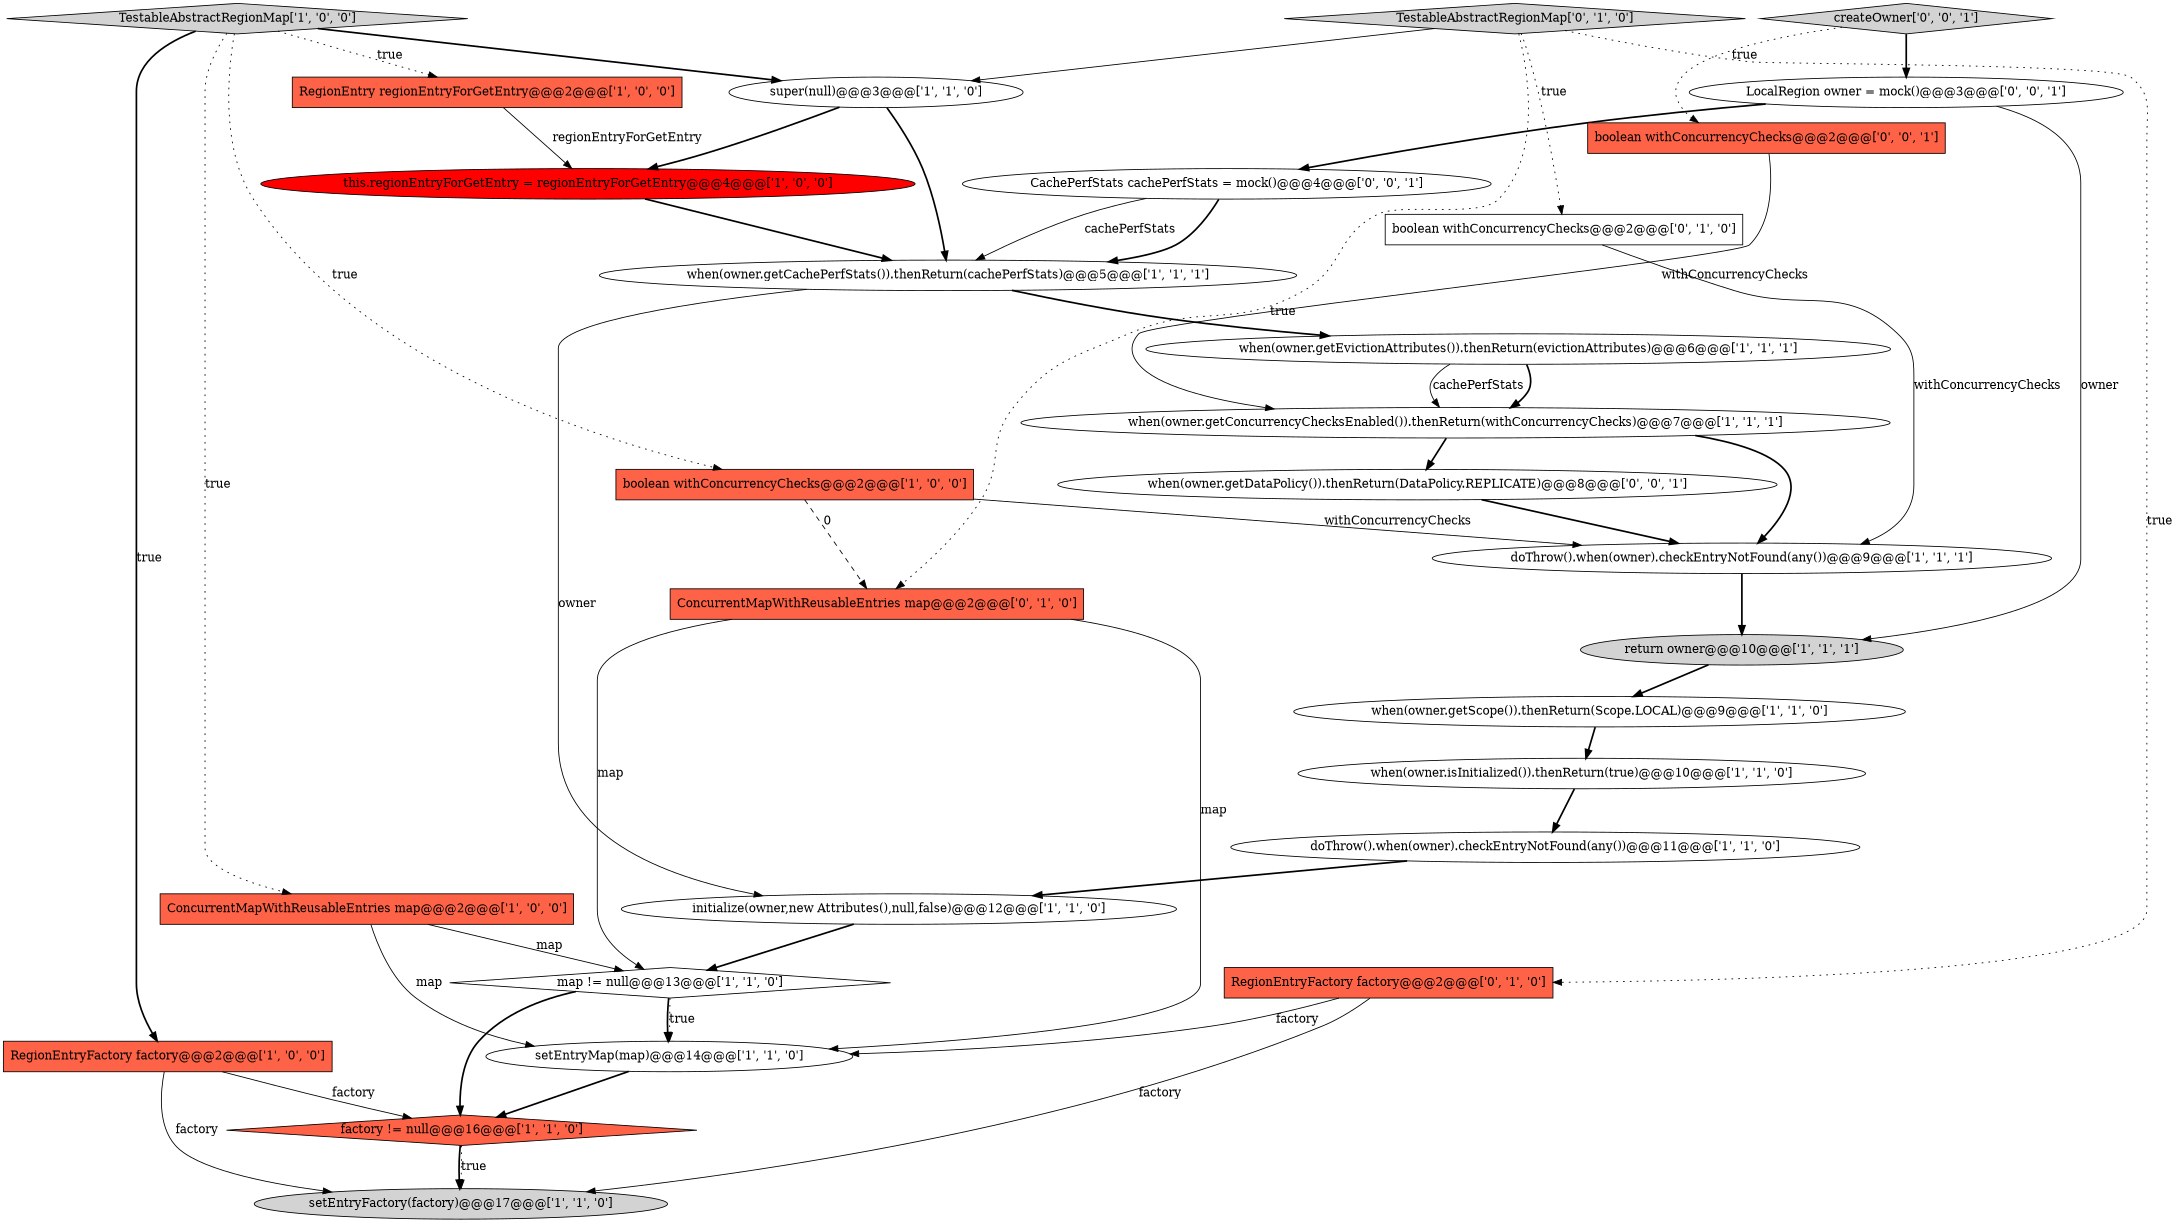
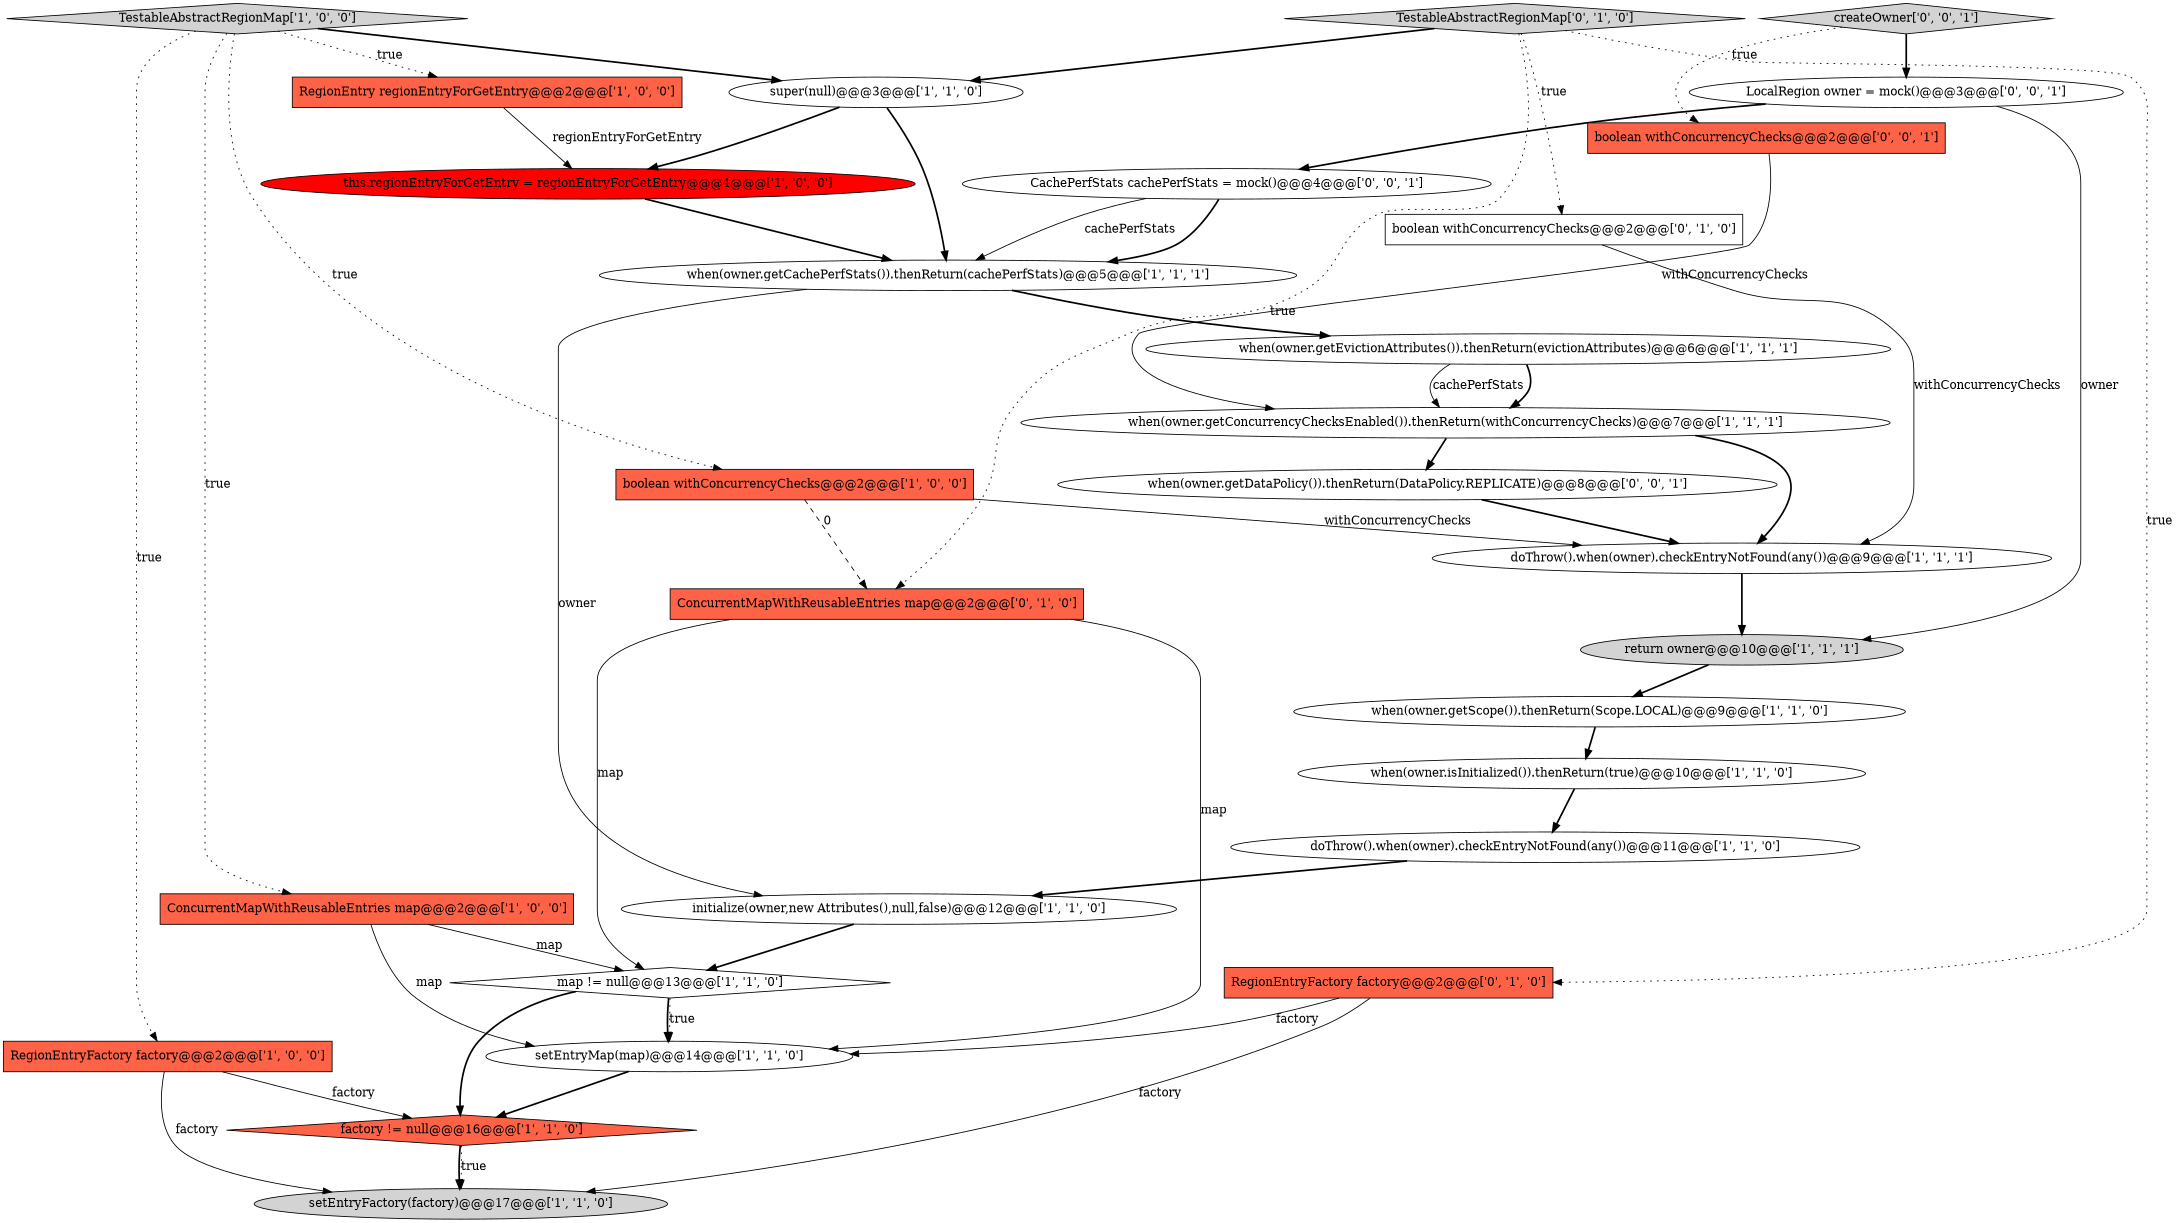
edge "TestableAbstractRegionMap['0', '1', '0']" -> "super(null)@@@3@@@['1', '1', '0']": style solid -> bold
edge "TestableAbstractRegionMap['1', '0', '0']" -> "RegionEntryFactory factory@@@2@@@['1', '0', '0']": style bold -> dotted
